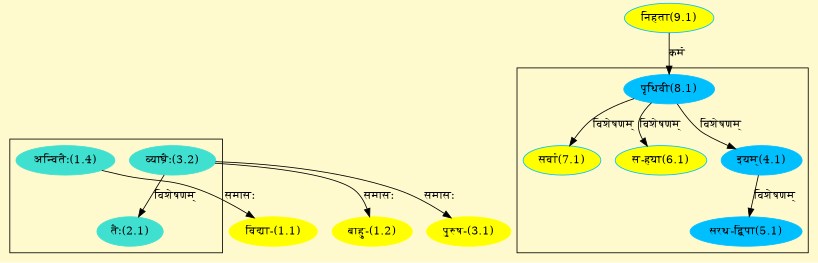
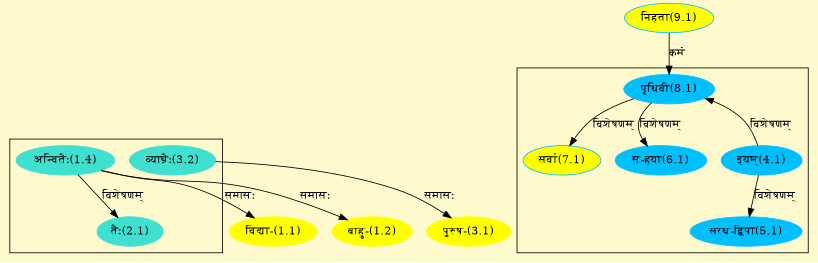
edge "पृथिवी(8.1)" -> "इयम्(4.1)": reversed
node "स-हया(6.1)": fillcolor #ffff00 -> #00bfff
edge "व्याघ्रैः(3.2)" -> "बाहु-(1.2)": now "अन्वितैः(1.4)" -> "बाहु-(1.2)"
edge "व्याघ्रैः(3.2)" -> "तैः(2.1)": now "अन्वितैः(1.4)" -> "तैः(2.1)"
